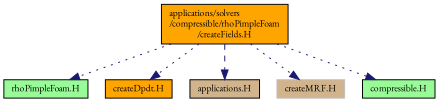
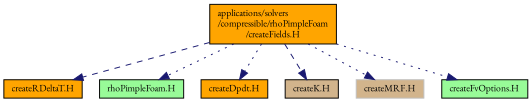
node "createRDeltaT.H": added
node "applications.H": label "applications.H" -> "createK.H"
node "compressible.H": label "compressible.H" -> "createFvOptions.H"
